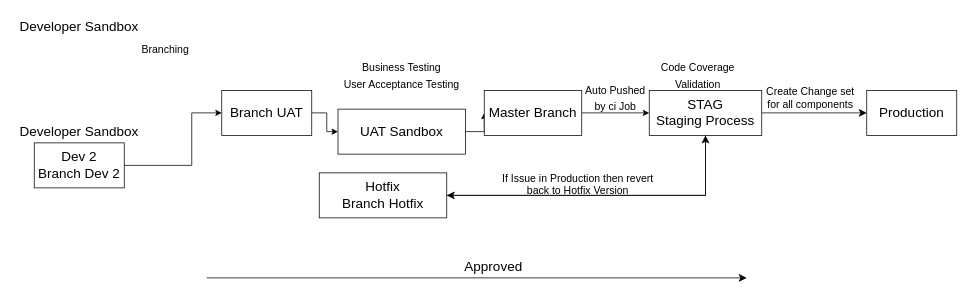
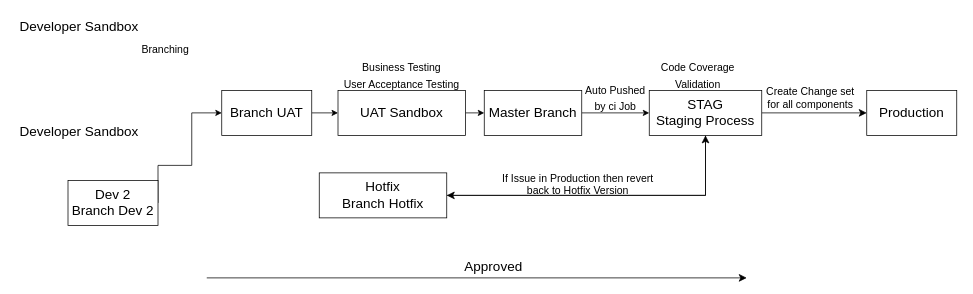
node "UAT Sandbox": moved (402, 132) -> (402, 113)
node "Dev 2 Branch Dev 2": moved (79, 165) -> (113, 203)
